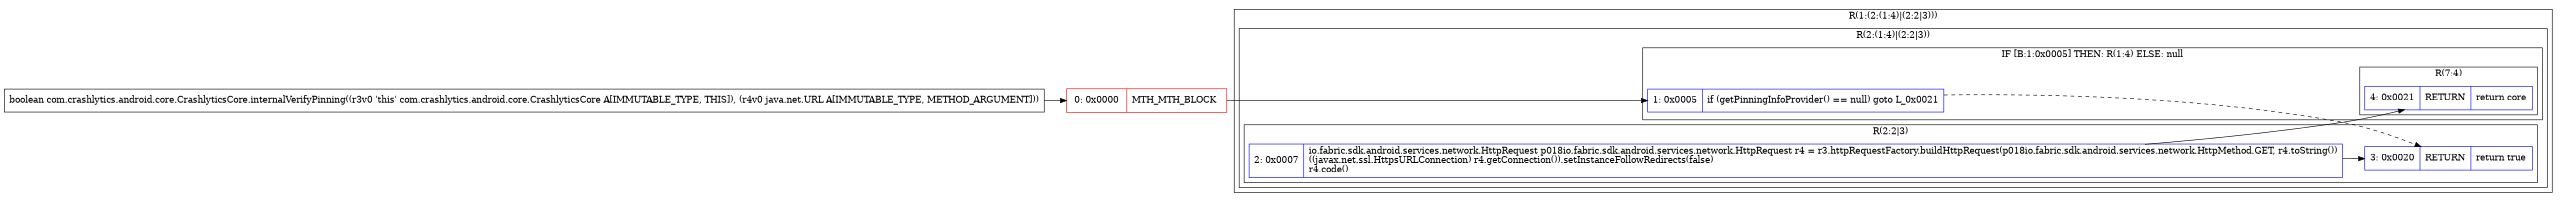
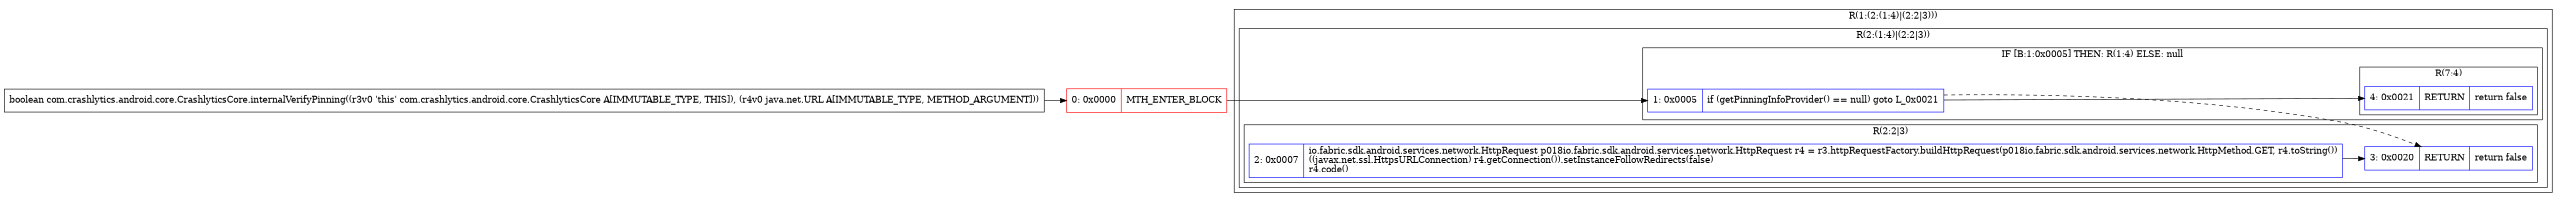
node "4: 0x0021": text "return core" -> "return false"
node "0: 0x0000": text "MTH_MTH_BLOCK" -> "MTH_ENTER_BLOCK"
edge "2: 0x0007" -> "4: 0x0021": now "1: 0x0005" -> "4: 0x0021"
node "3: 0x0020": text "return true" -> "return false"
